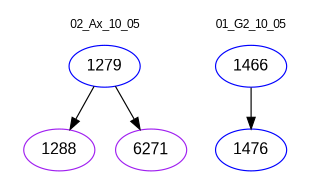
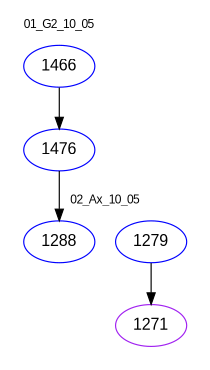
edge "1279" -> "1288": now "1476" -> "1288"
node "1288": color purple -> blue
node "6271": label "6271" -> "1271"
